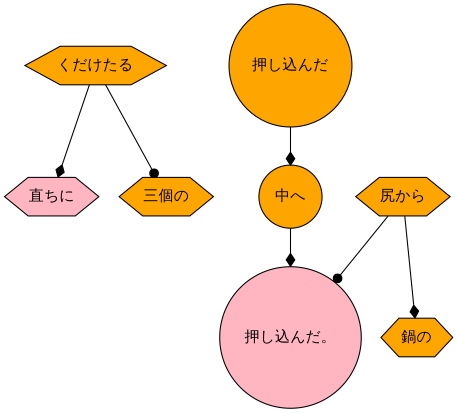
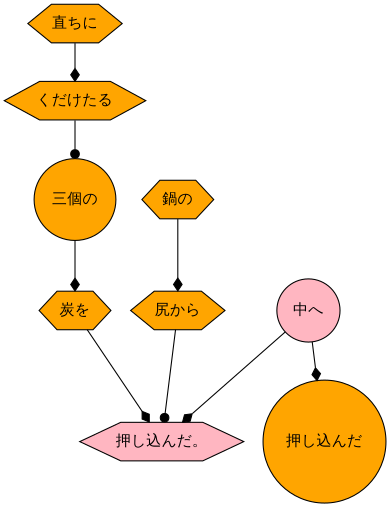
edge "くだけたる" -> "直ちに": reversed
edge "押し込んだ" -> "中へ": reversed
node "直ちに": fillcolor lightpink -> orange
node "三個の": shape hexagon -> circle
node "中へ": fillcolor orange -> lightpink
edge "尻から" -> "鍋の": reversed
node "炭を": added
node "押し込んだ。": shape circle -> hexagon
